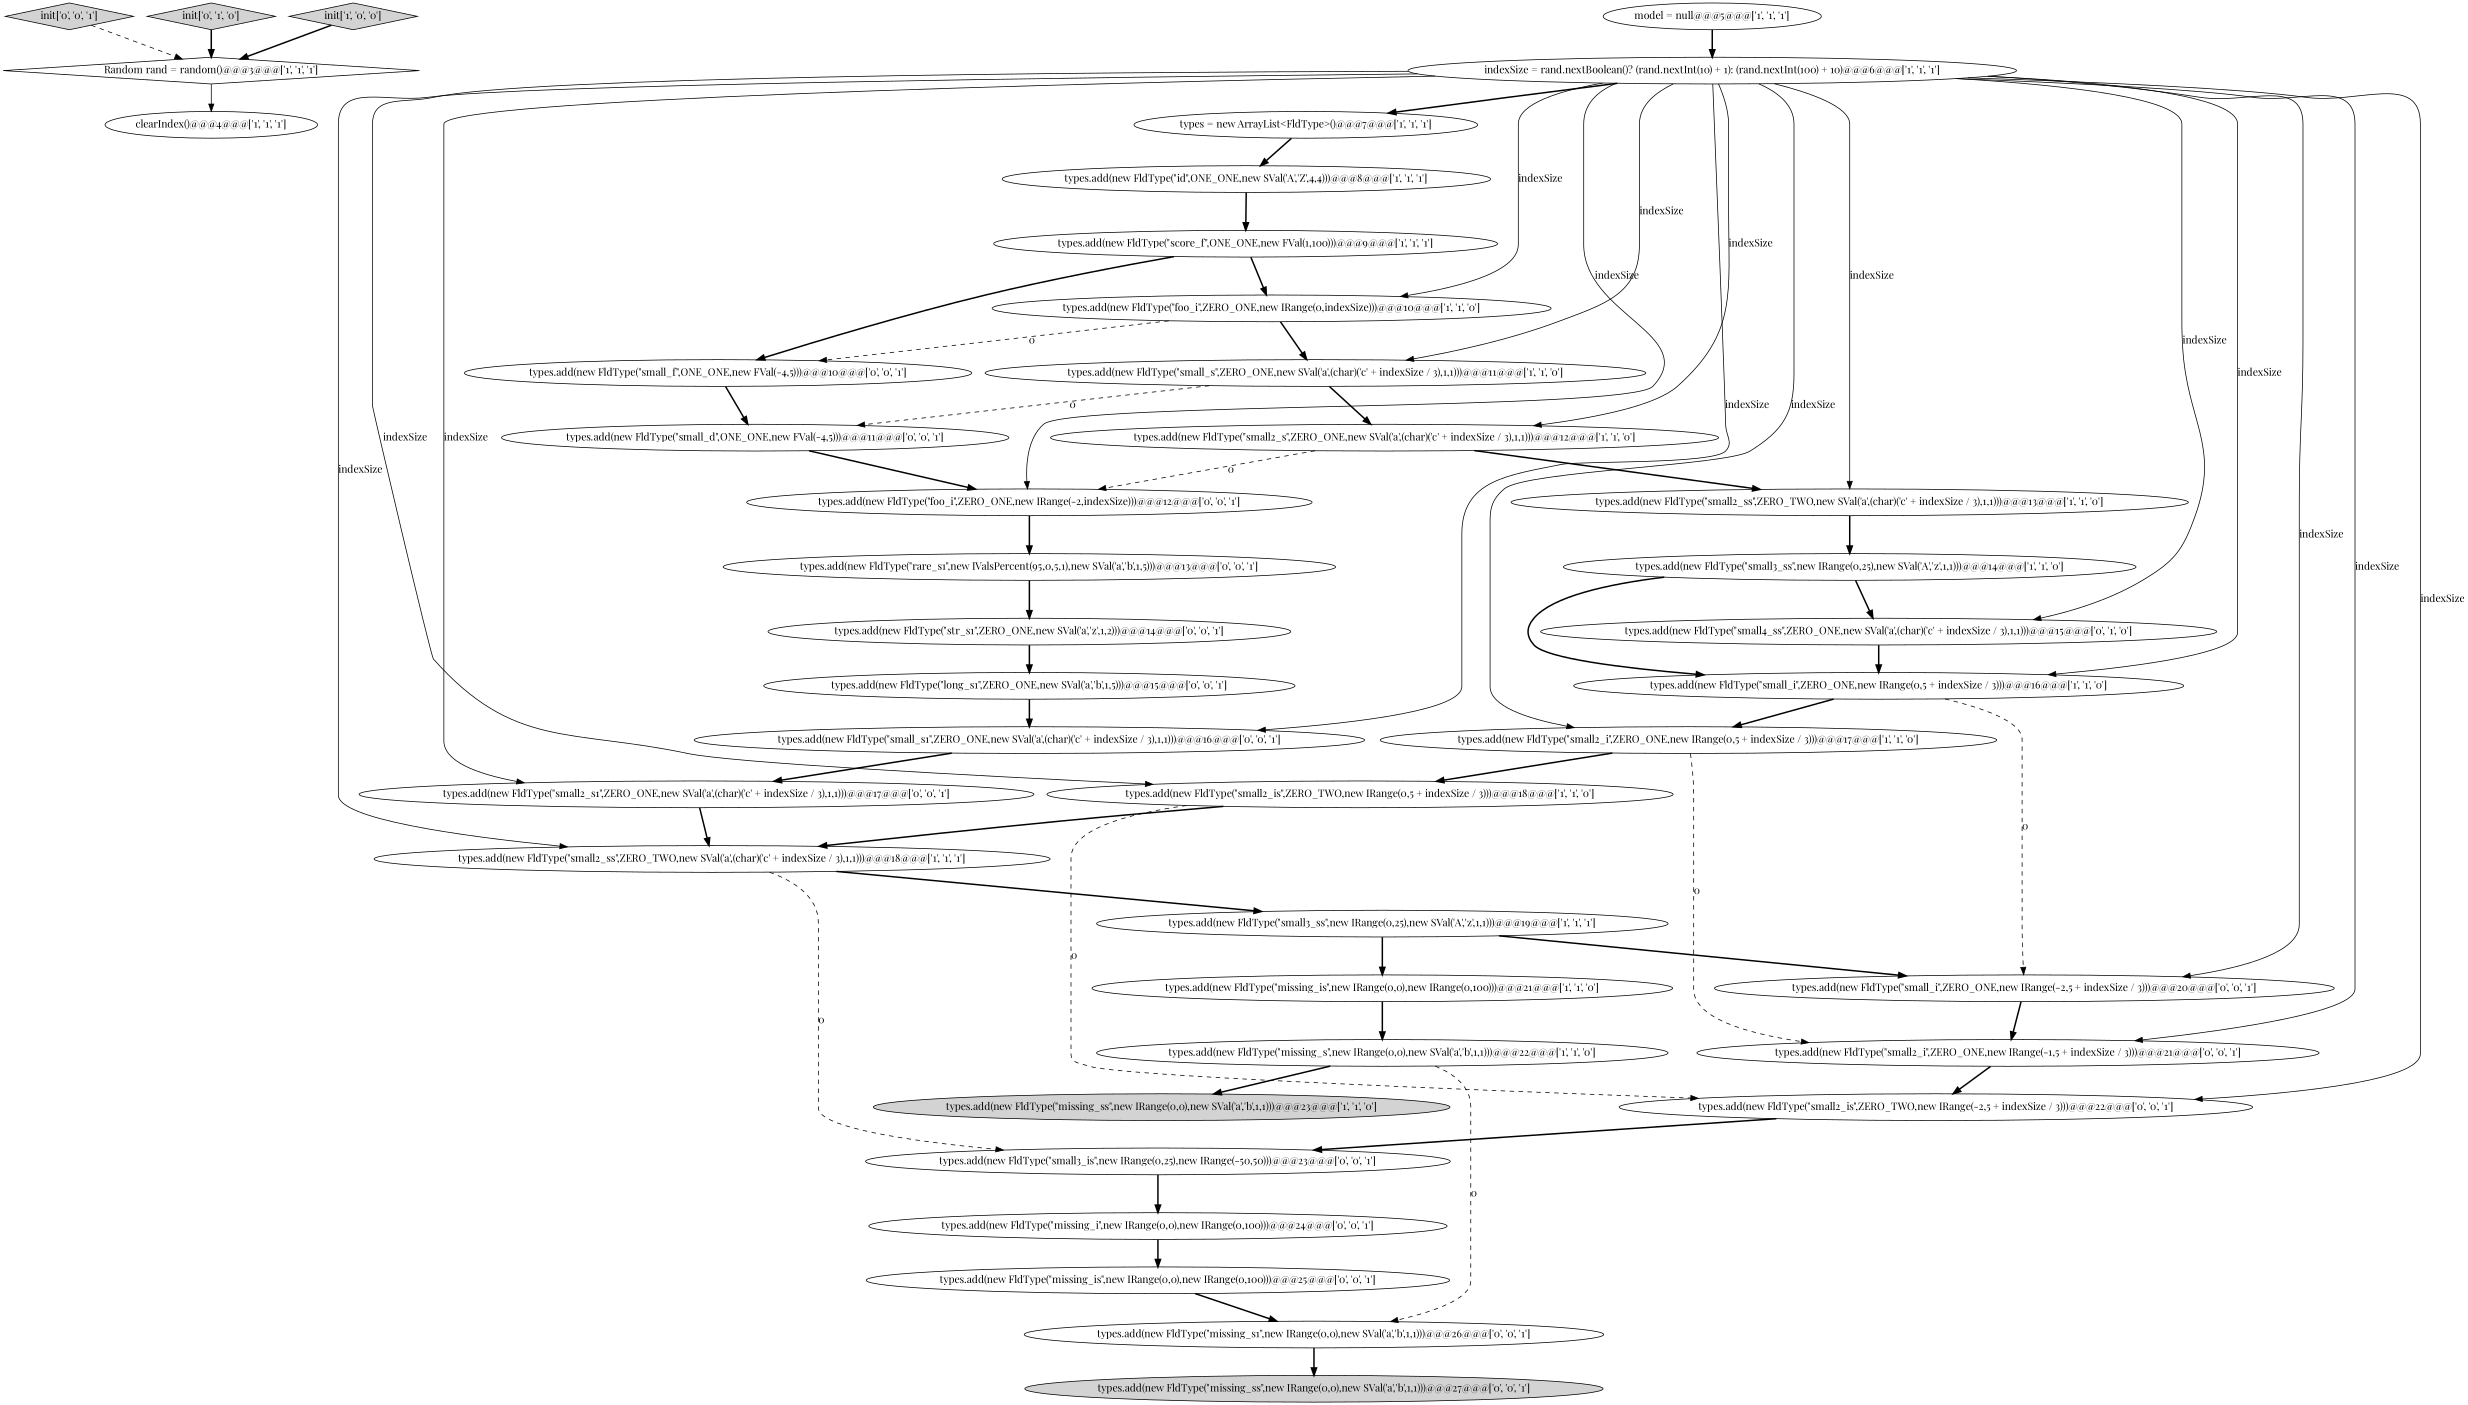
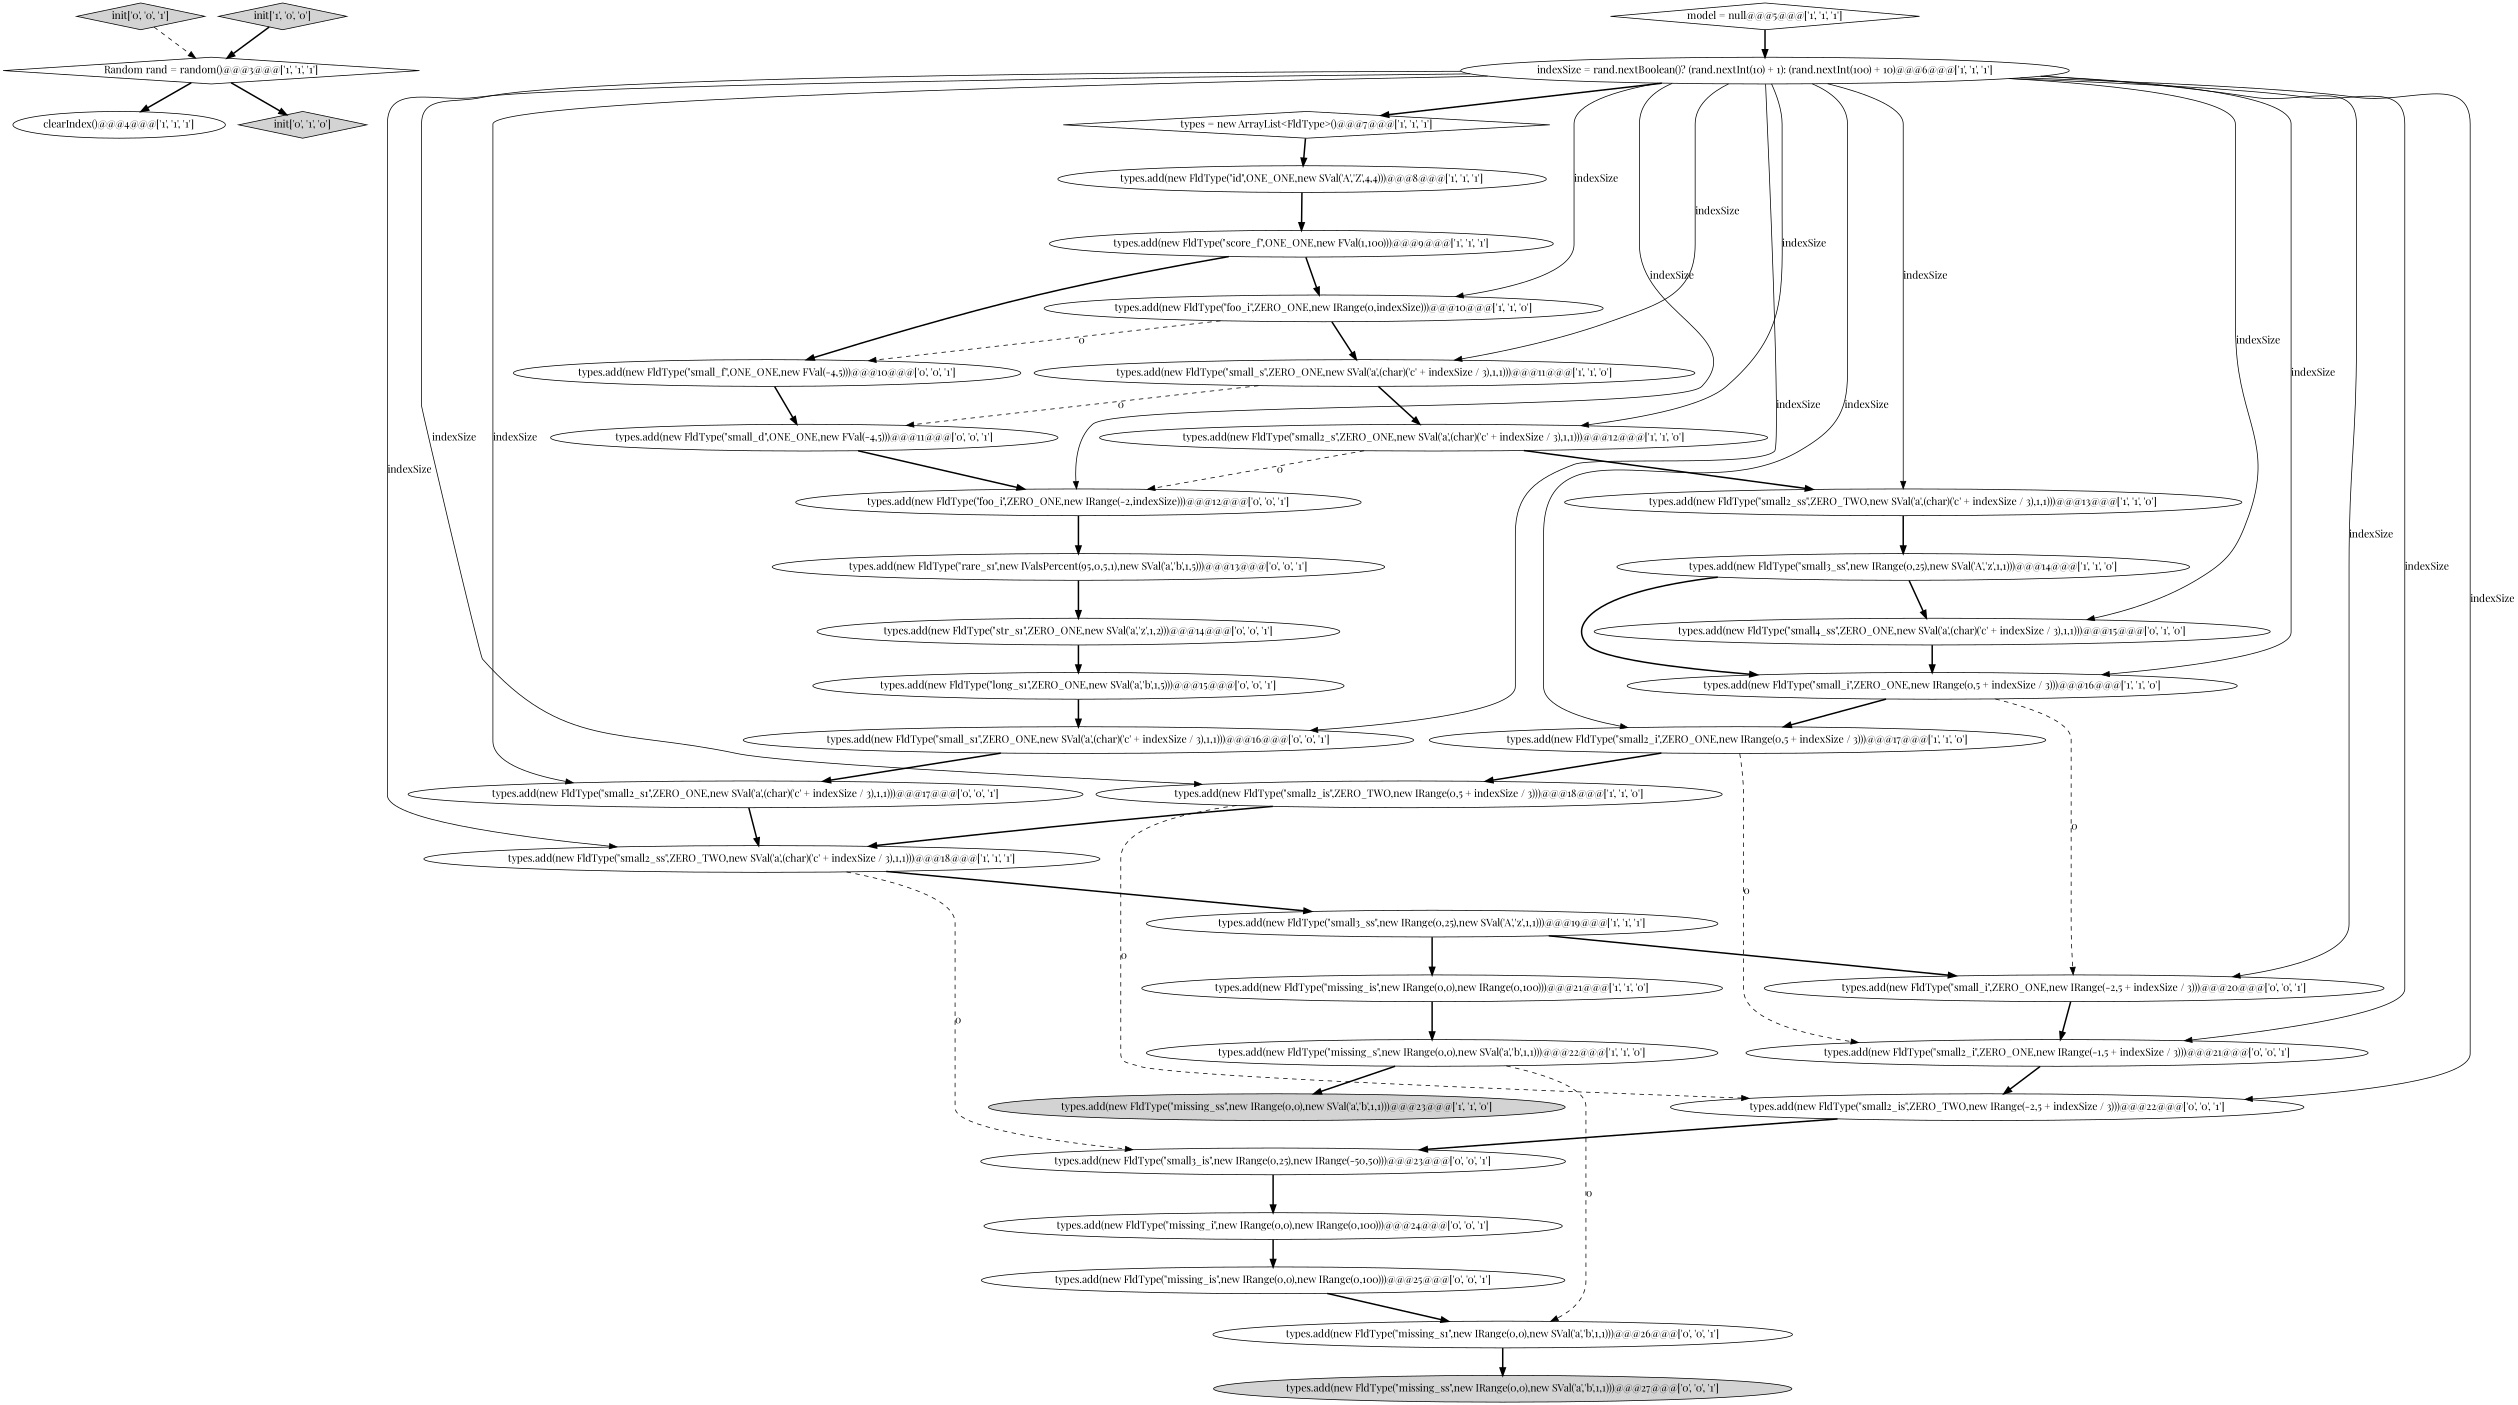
node "model = null@@@5@@@['1', '1', '1']": shape ellipse -> diamond
edge "init['0', '1', '0']" -> "Random rand = random()@@@3@@@['1', '1', '1']": reversed
edge "Random rand = random()@@@3@@@['1', '1', '1']" -> "clearIndex()@@@4@@@['1', '1', '1']": style solid -> bold
node "types = new ArrayList<FldType>()@@@7@@@['1', '1', '1']": shape ellipse -> diamond
